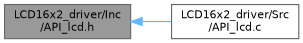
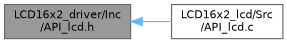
node "LCD16x2_driver/Src /API_lcd.c": label "LCD16x2_driver/Src /API_lcd.c" -> "LCD16x2_lcd/Src /API_lcd.c"
